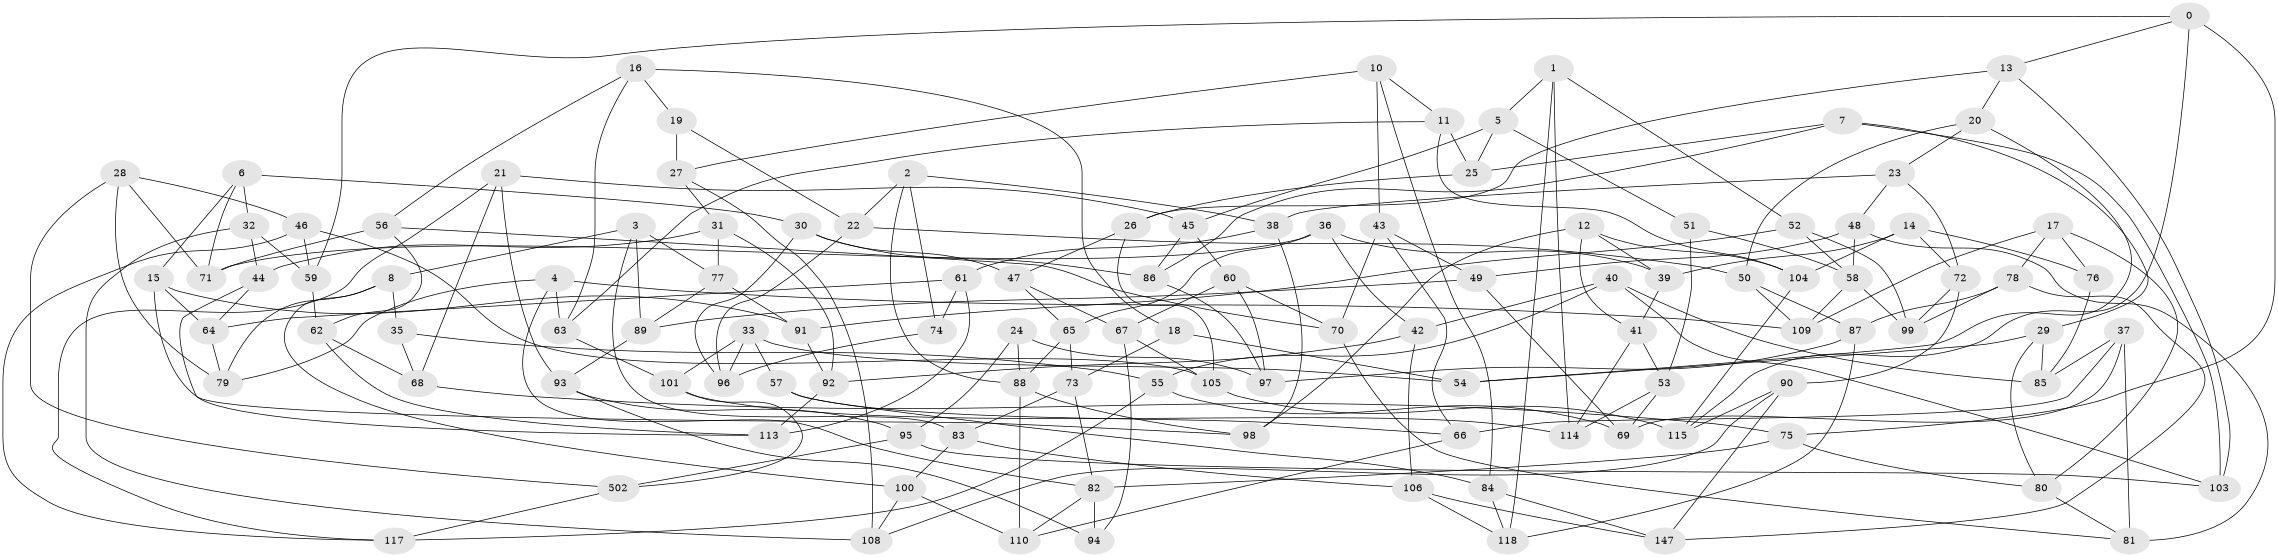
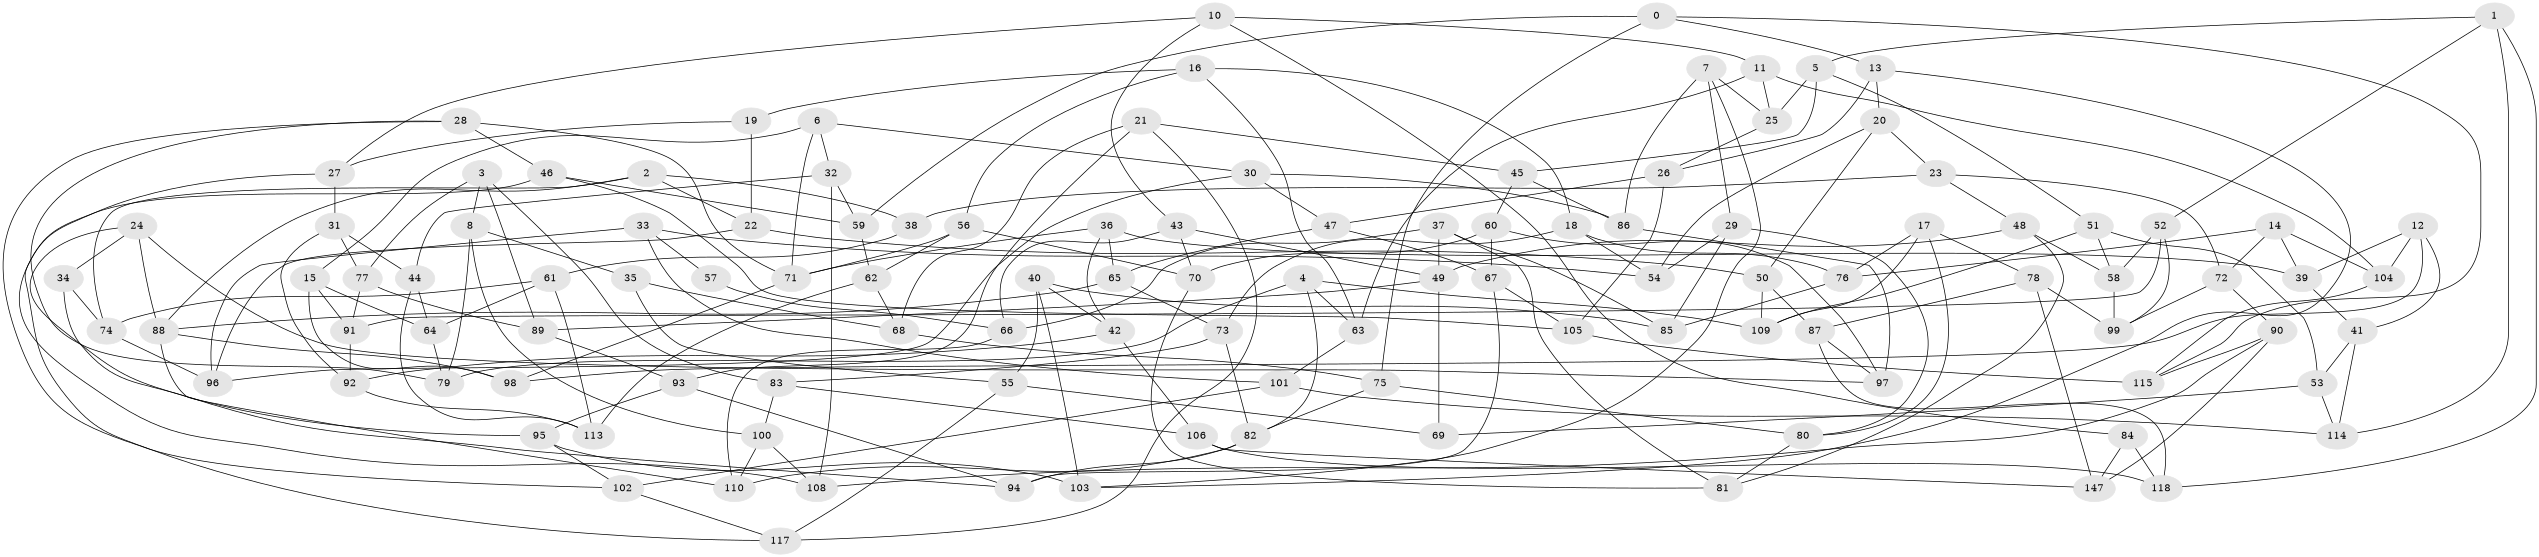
edge "18" -- "76": added
node "34": added
edge "58" -- "109": now "51" -- "109"
edge "38" -- "98": now "71" -- "98"
edge "37" -- "69": now "37" -- "49"
edge "57" -- "84": removed
node "502": label "502" -> "102"
